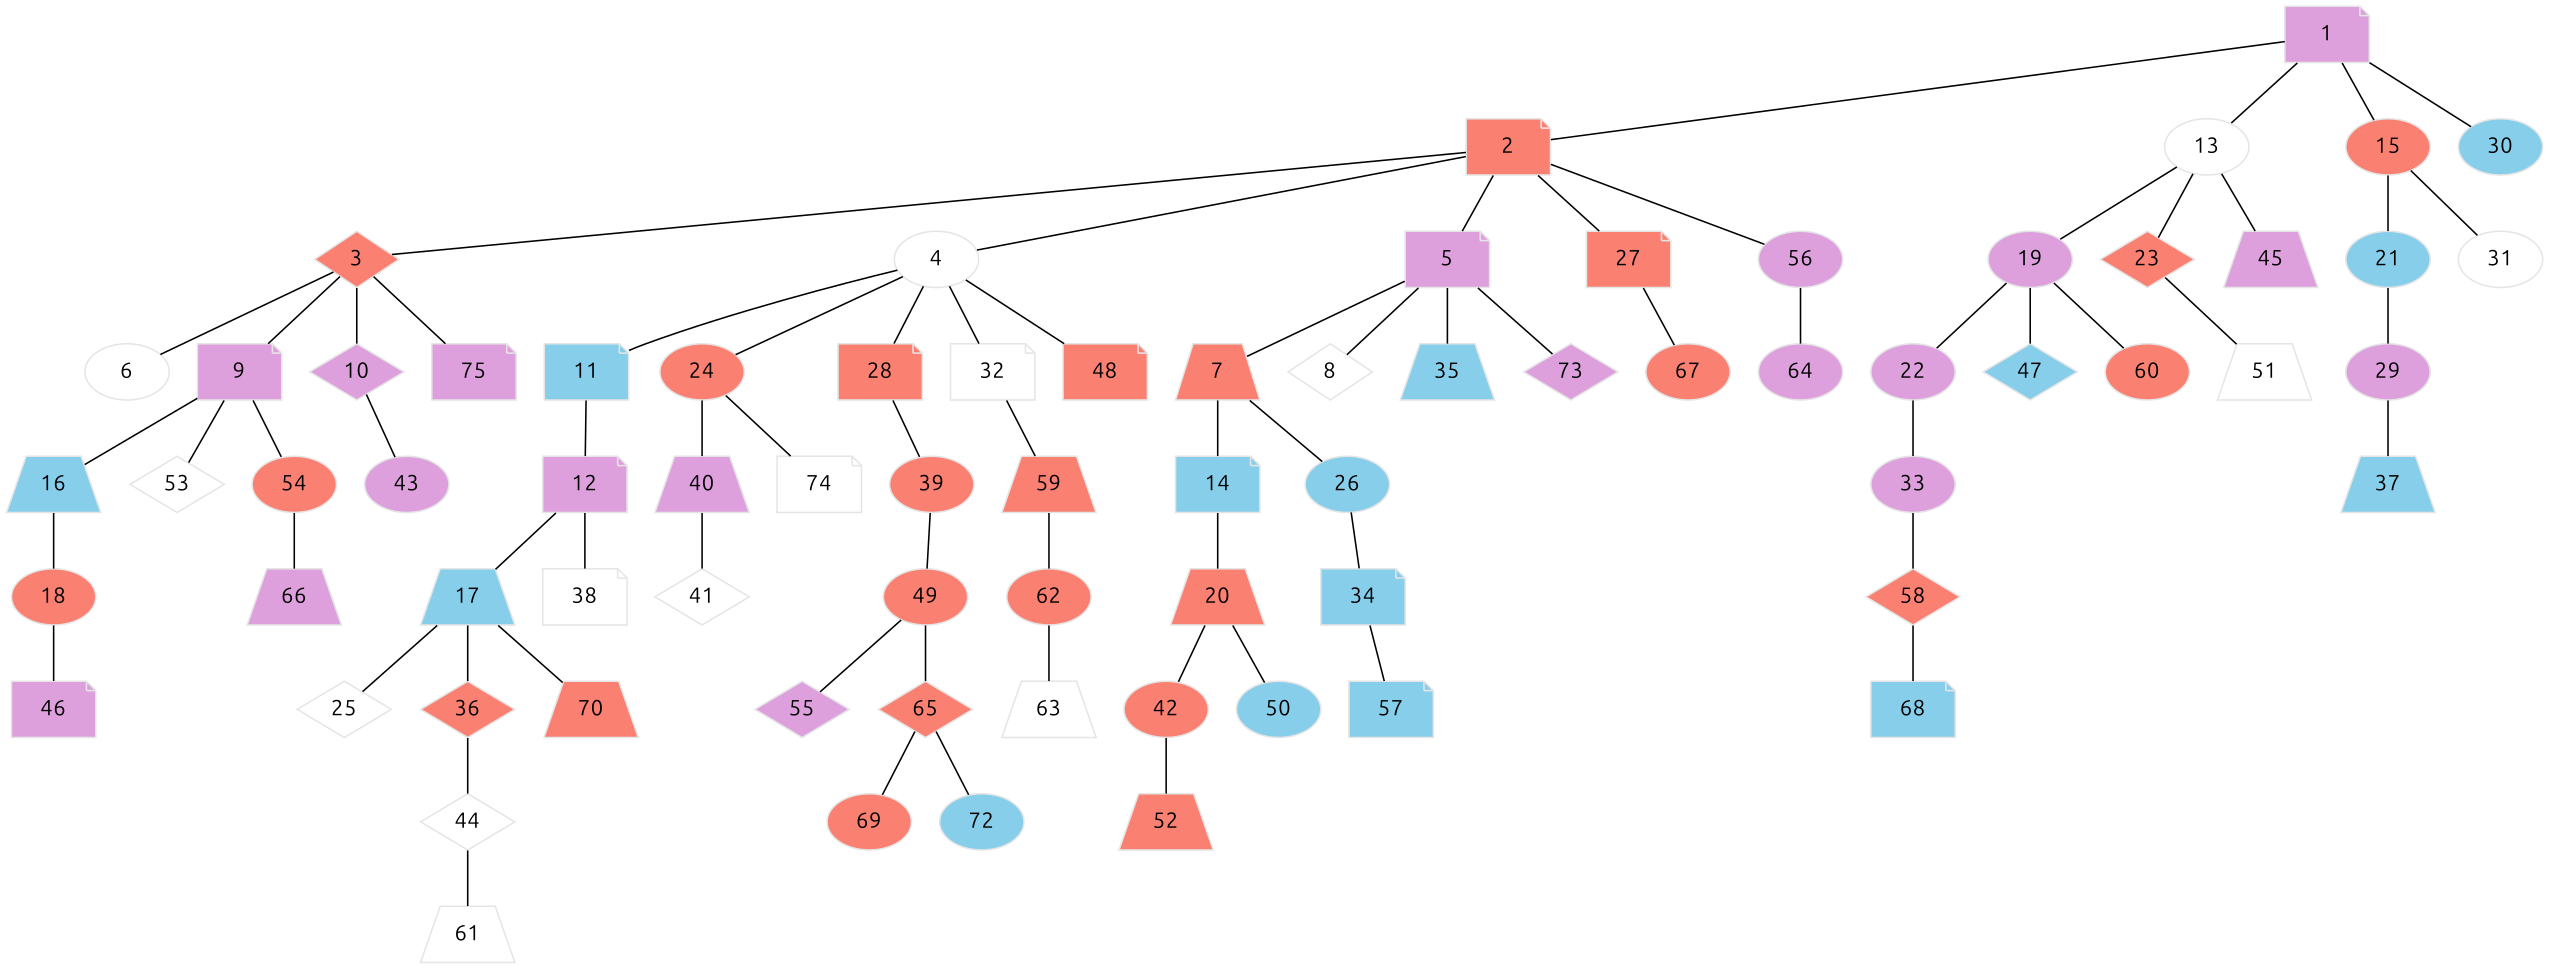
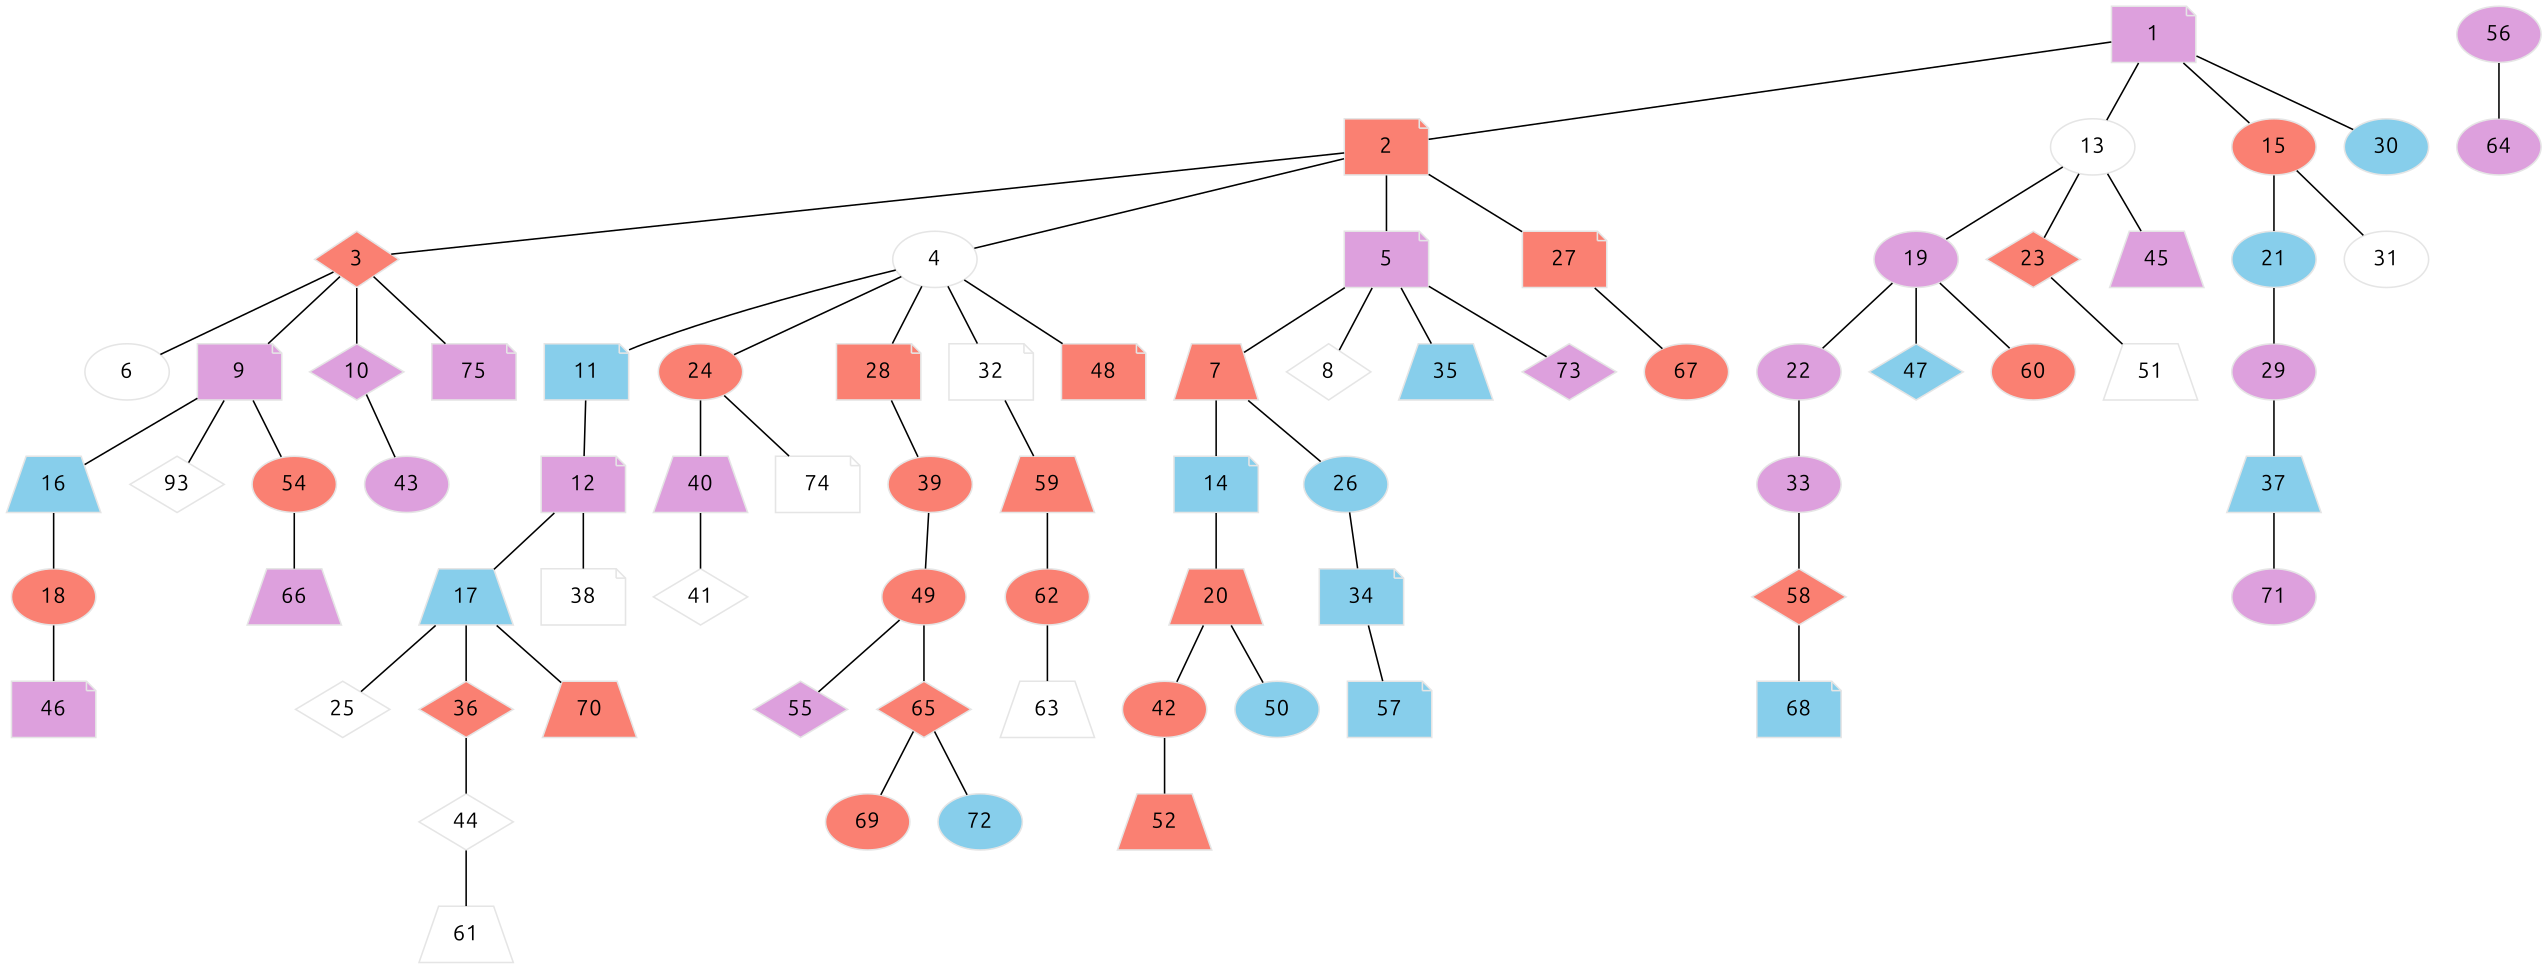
edge "2" -- "56": removed
node "53": label "53" -> "93"
node "71": added
